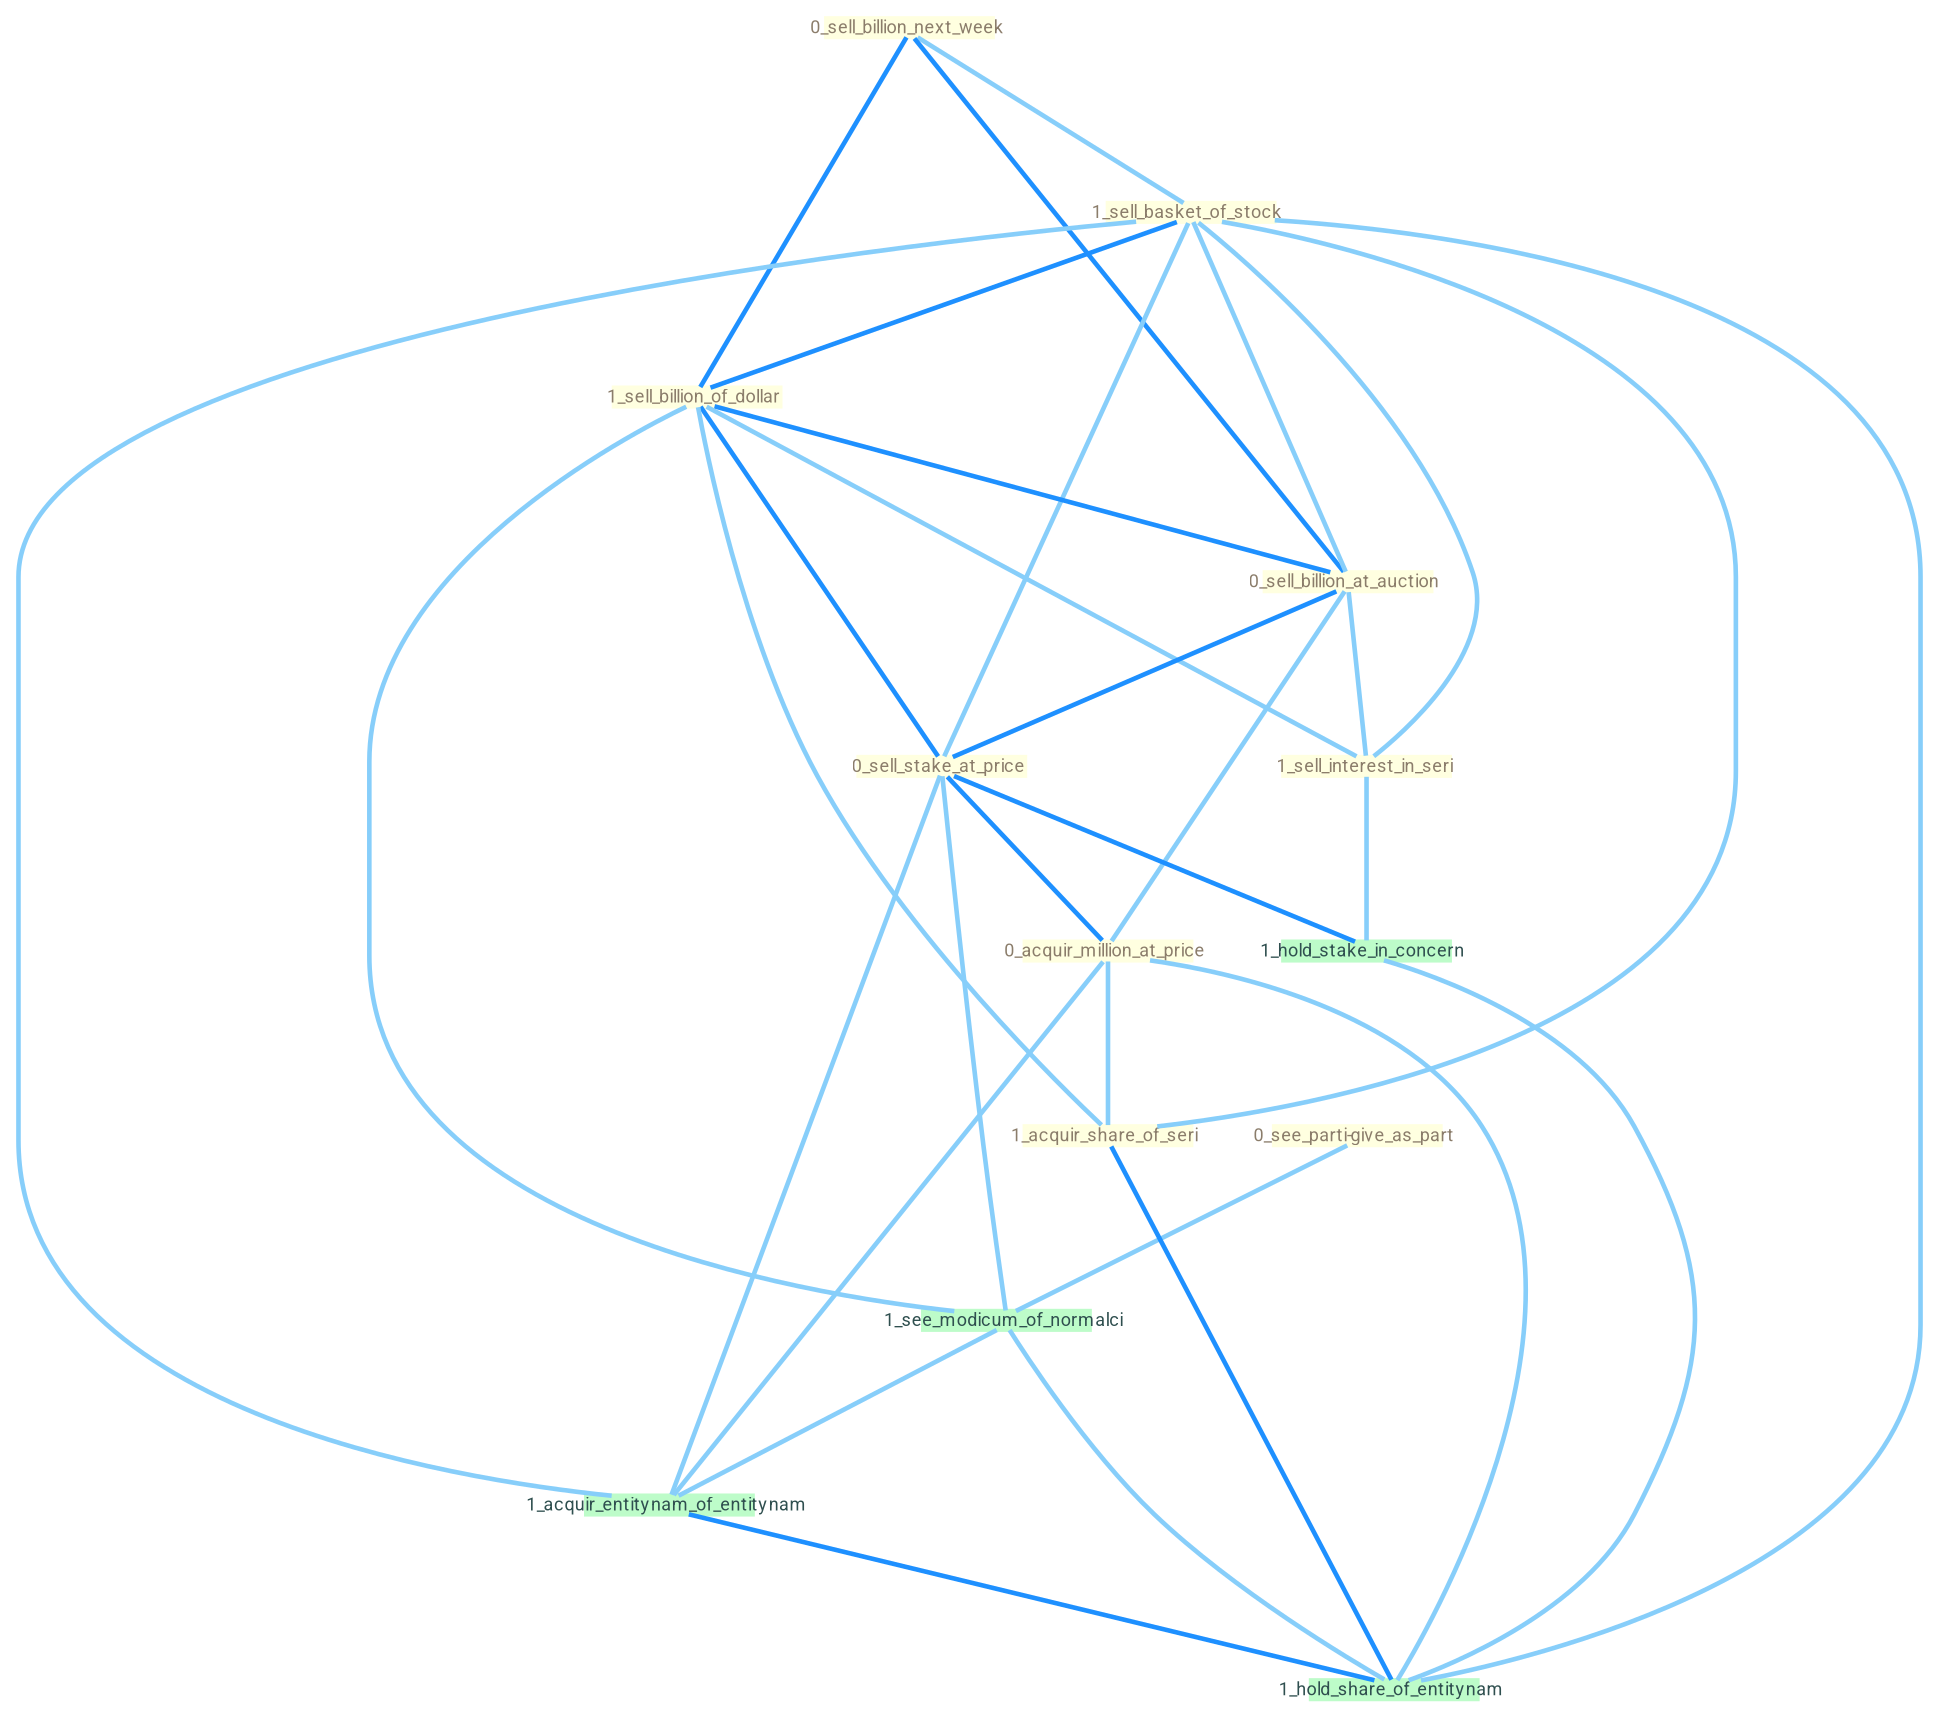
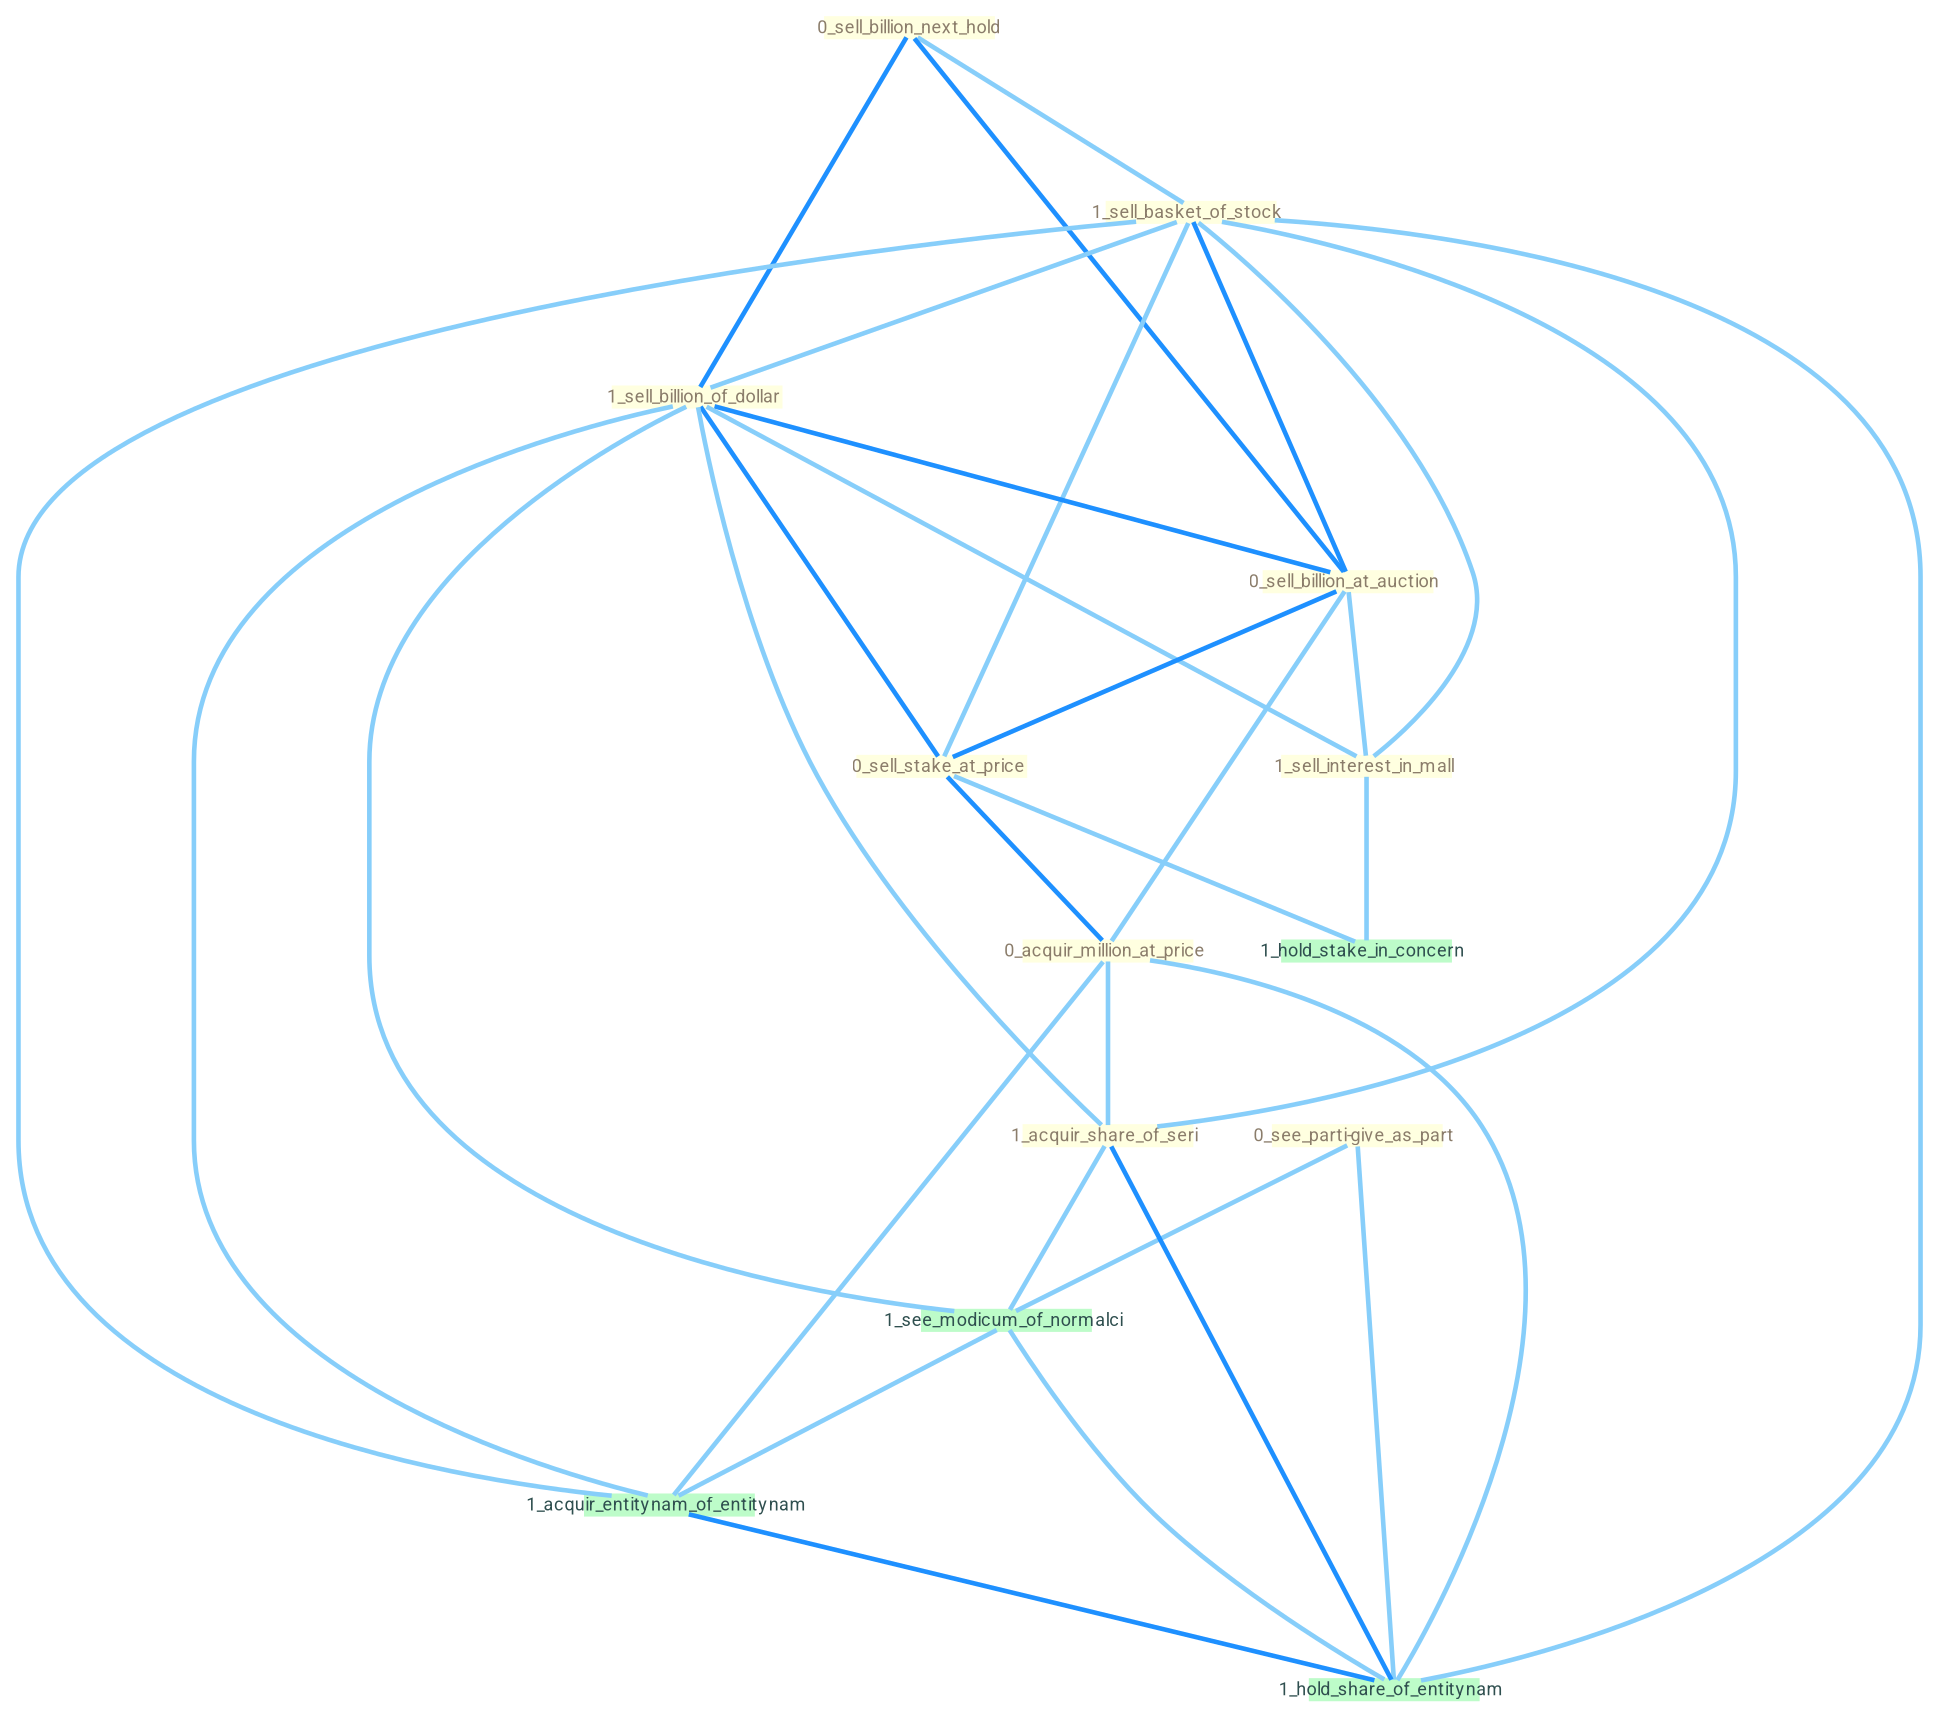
node "0_sell_billion_next_week": label "0_sell_billion_next_week" -> "0_sell_billion_next_hold"
edge "1_sell_basket_of_stock" -- "1_sell_billion_of_dollar": color #1e90ff -> #87cefa
edge "1_sell_basket_of_stock" -- "0_sell_billion_at_auction": color #87cefa -> #1e90ff
node "1_sell_interest_in_seri": label "1_sell_interest_in_seri" -> "1_sell_interest_in_mall"
edge "0_sell_stake_at_price" -- "1_hold_stake_in_concern": color #1e90ff -> #87cefa
edge "0_sell_stake_at_price" -- "1_see_modicum_of_normalci": now "1_acquir_share_of_seri" -- "1_see_modicum_of_normalci"
edge "0_sell_stake_at_price" -- "1_acquir_entitynam_of_entitynam": now "1_sell_billion_of_dollar" -- "1_acquir_entitynam_of_entitynam"
edge "1_hold_stake_in_concern" -- "1_hold_share_of_entitynam": now "0_see_parti-give_as_part" -- "1_hold_share_of_entitynam"
